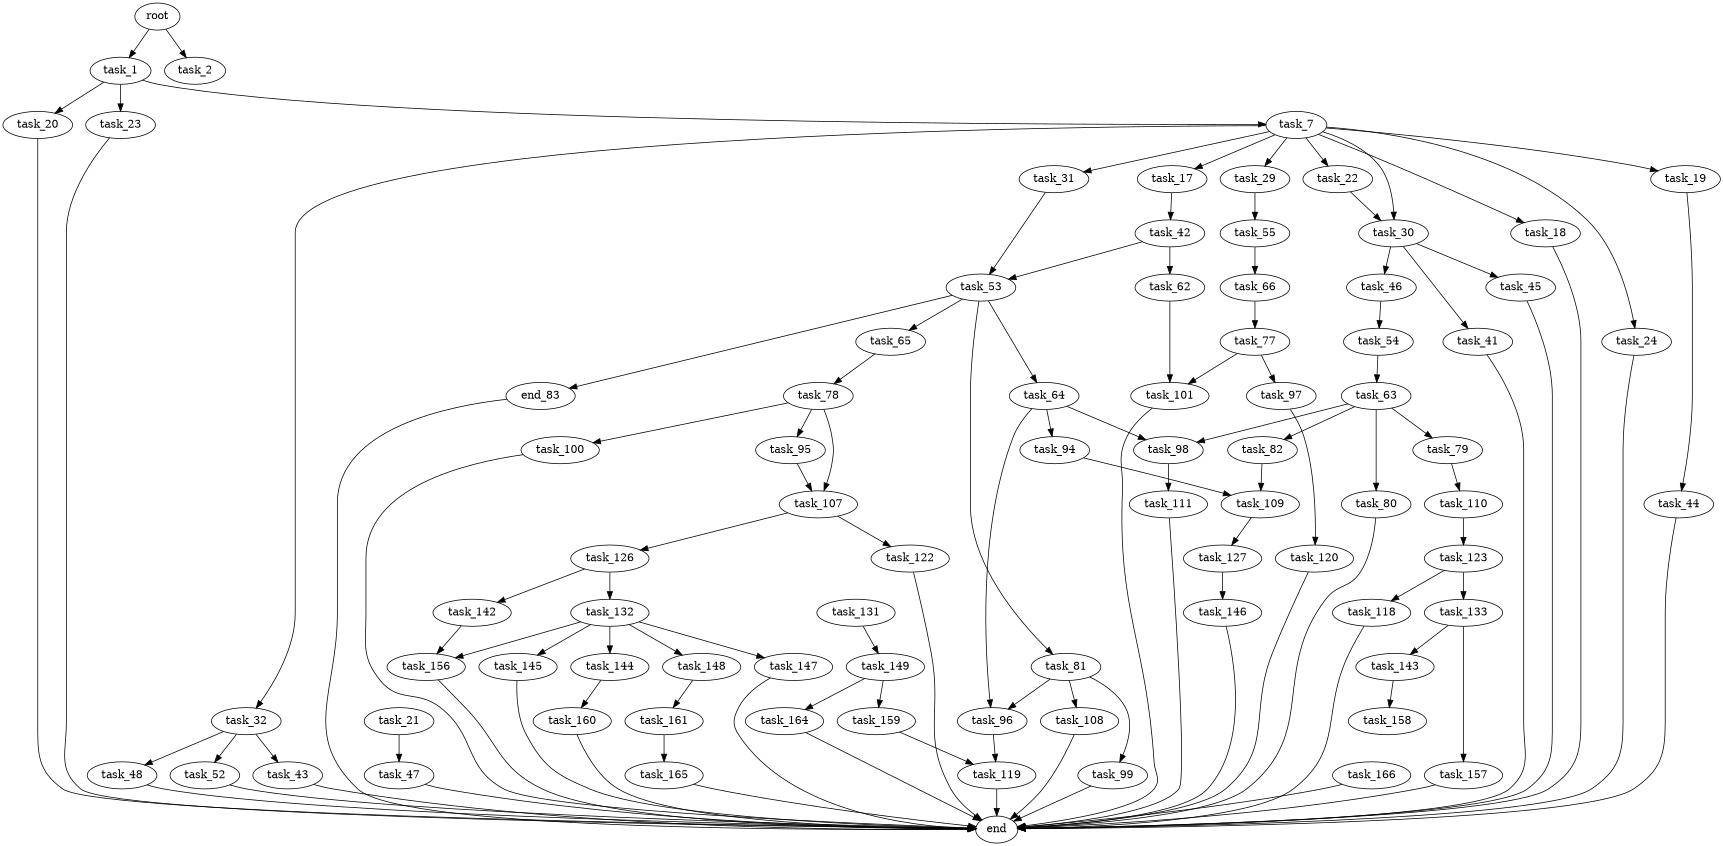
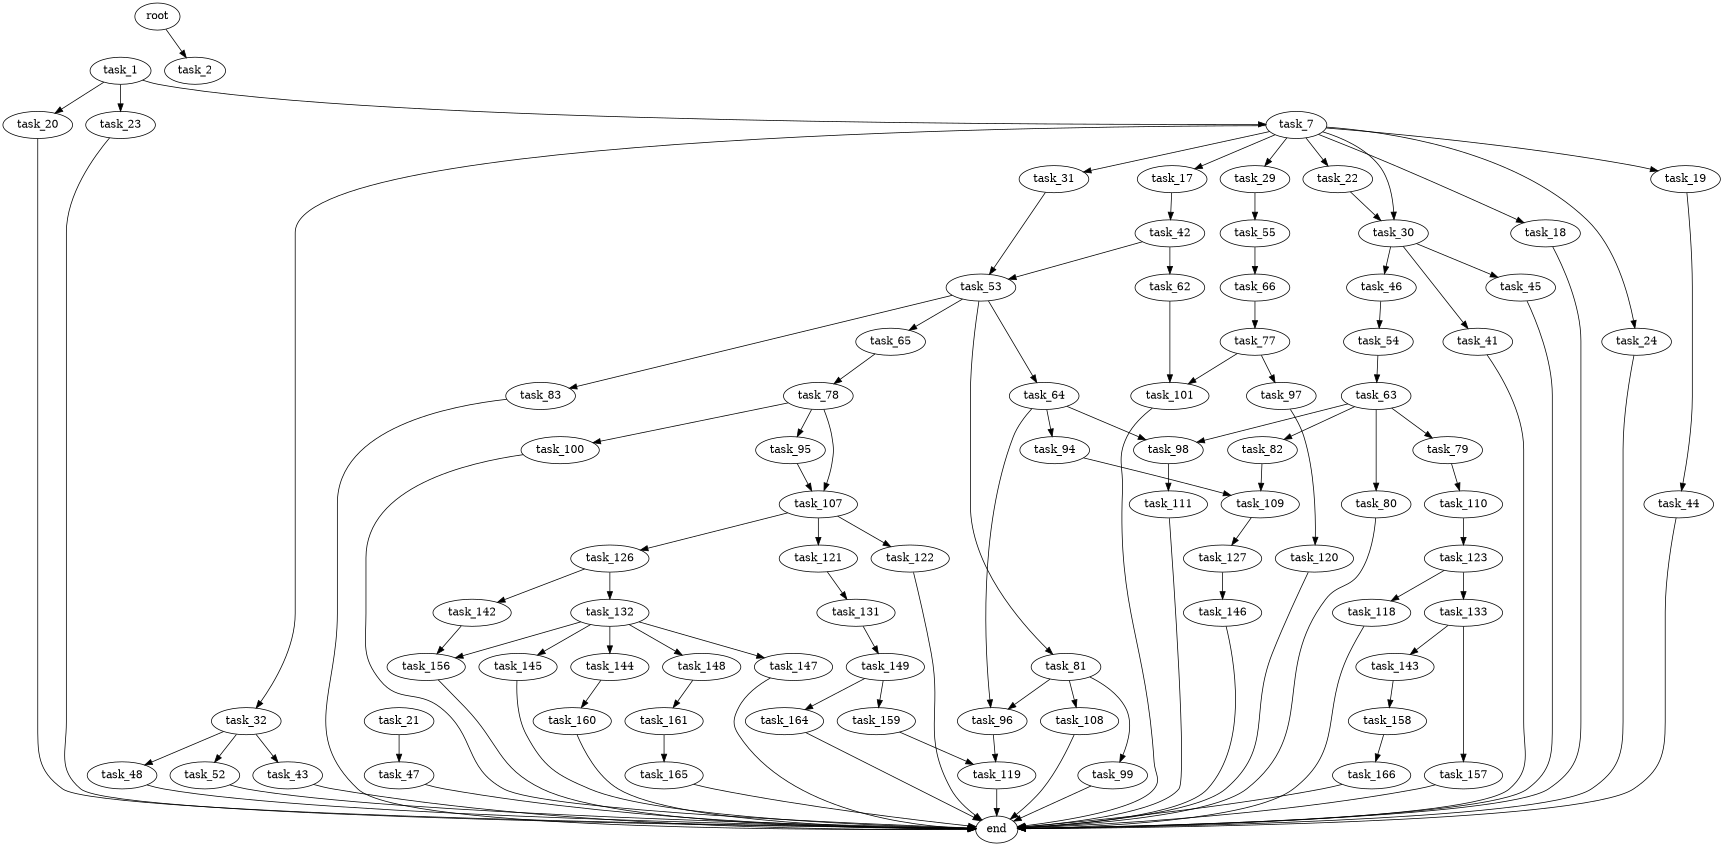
edge "root" -> "task_1": removed
node "end_83": label "end_83" -> "task_83"
node "task_121": added
edge "task_158" -> "task_166": added
